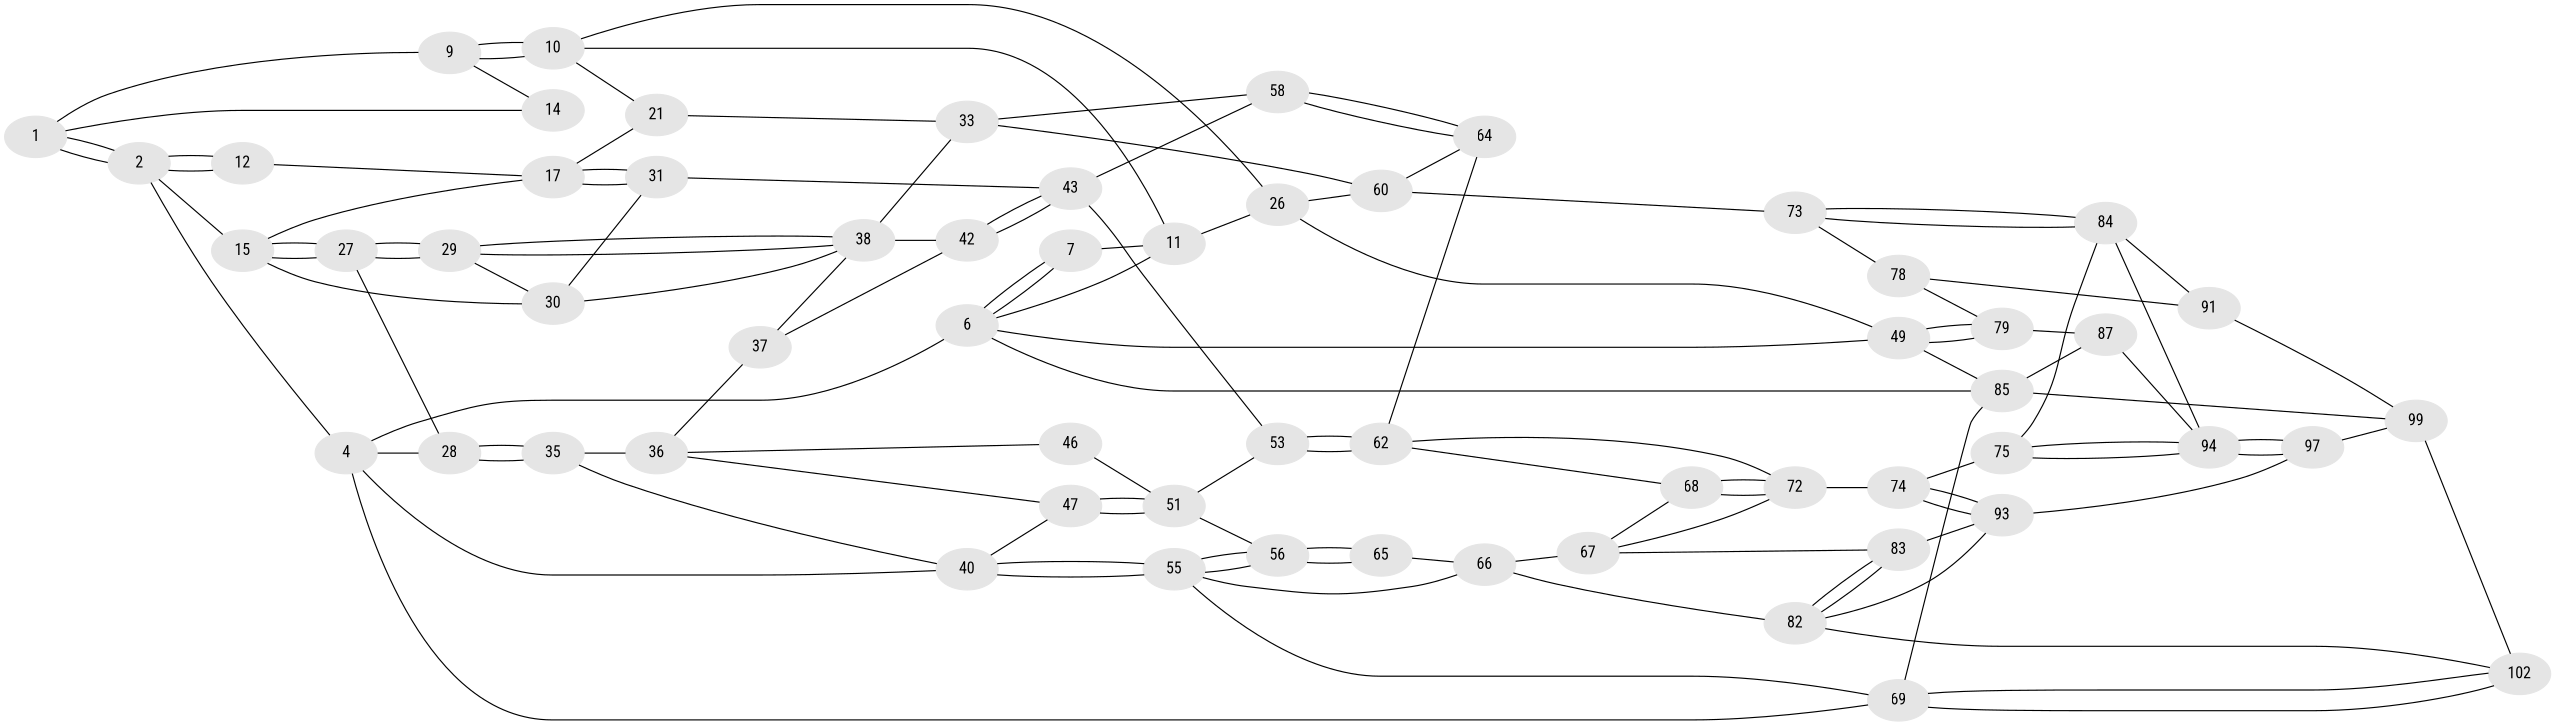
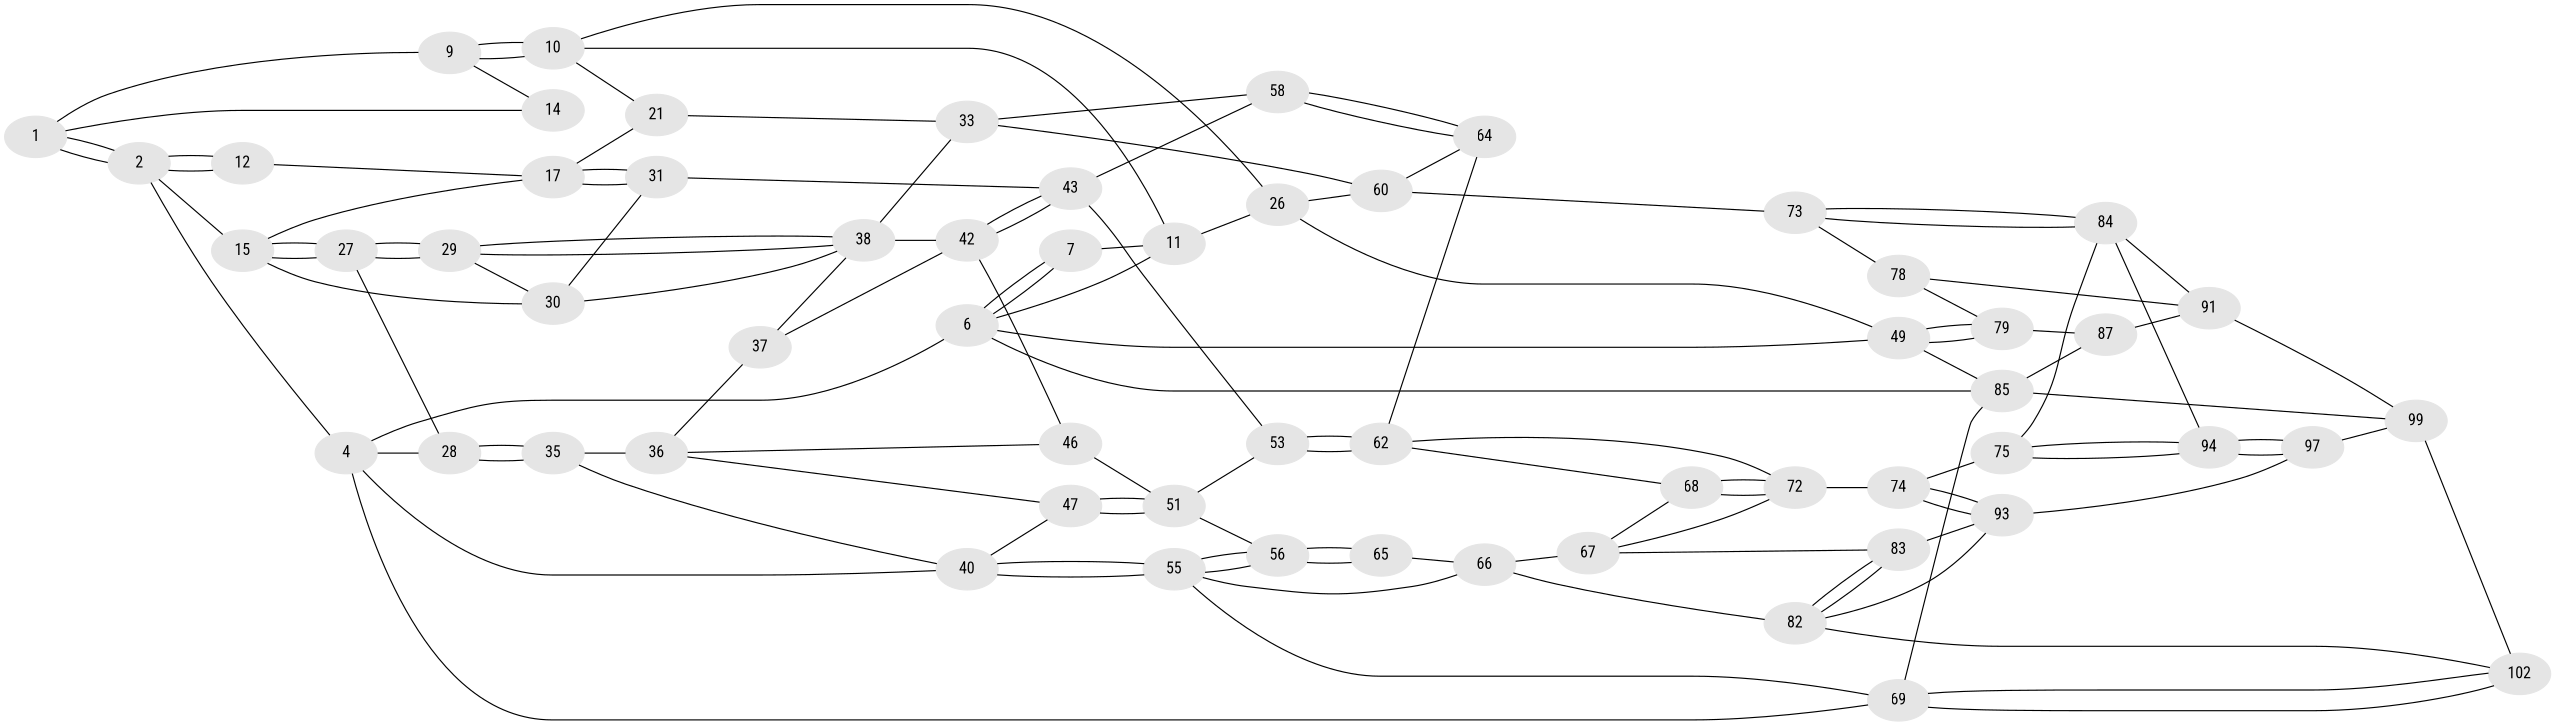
edge "42" -- "46": added
edge "87" -- "94": now "87" -- "91"
